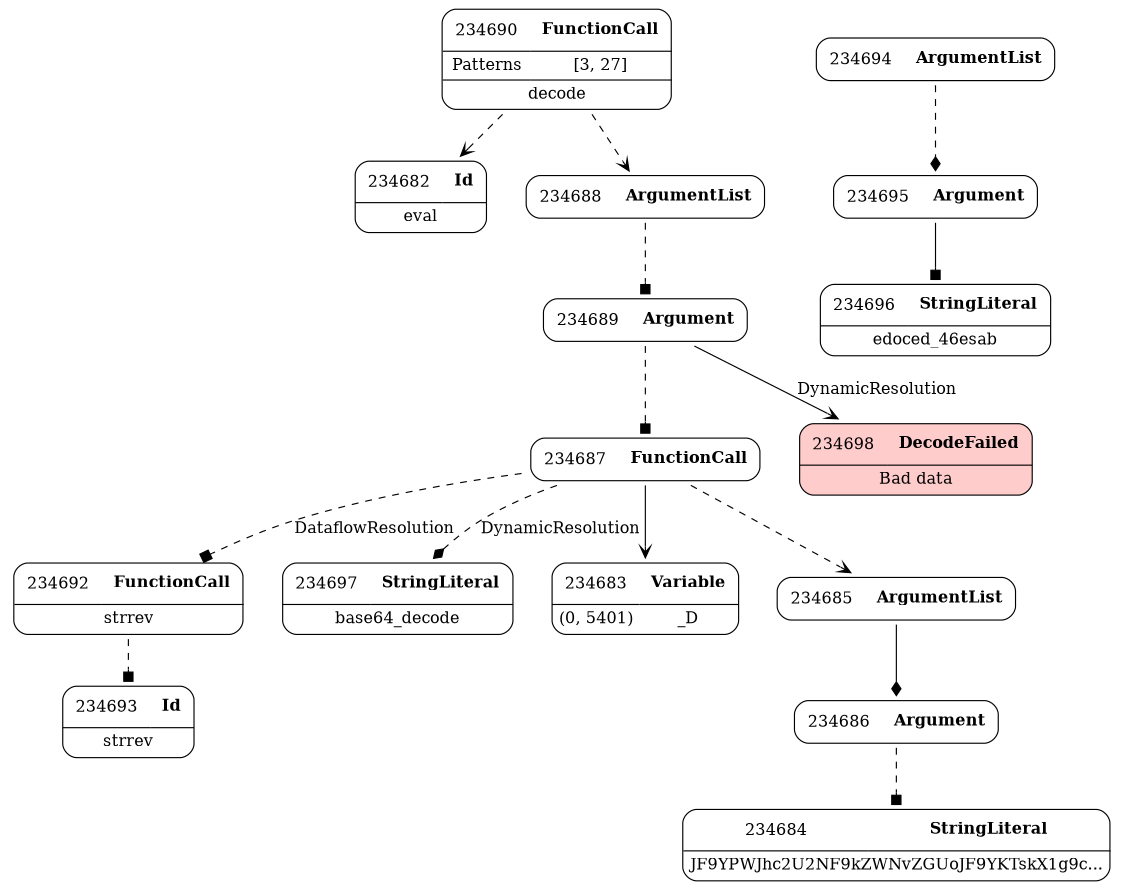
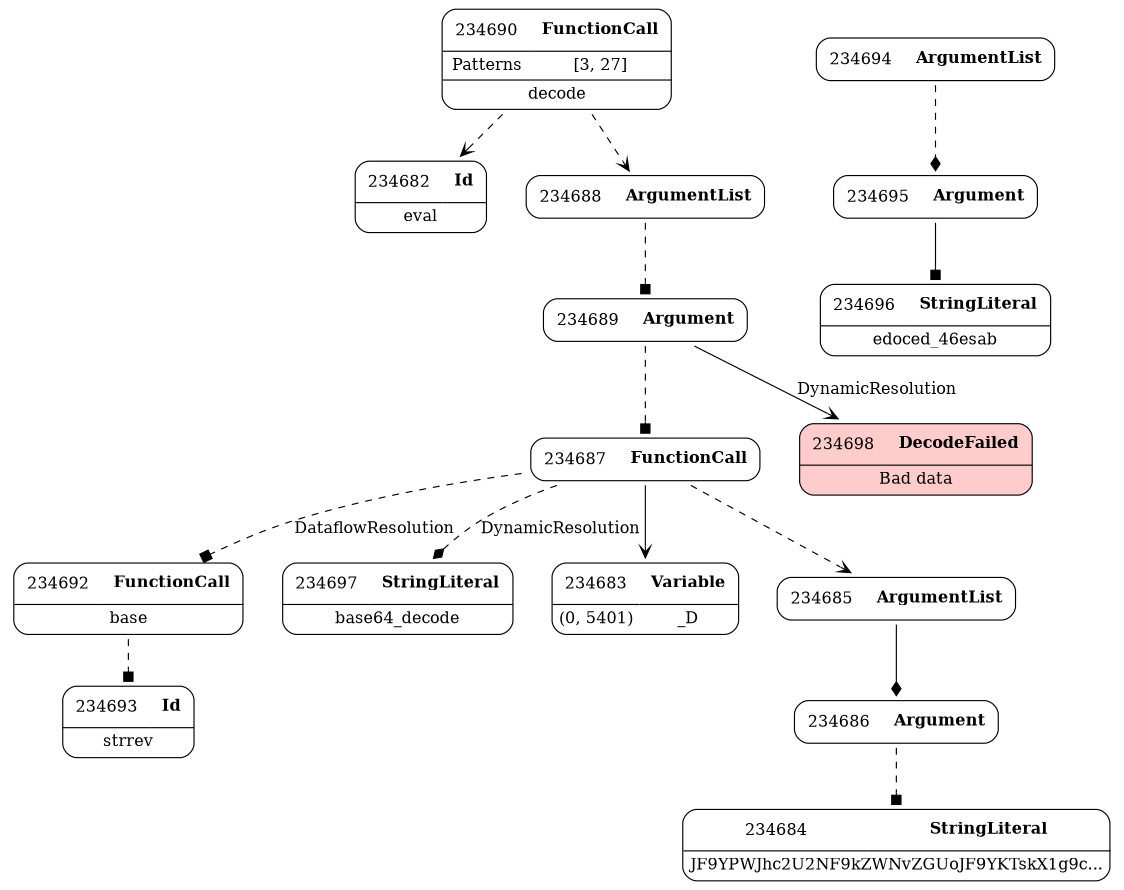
node "234692": text "strrev" -> "base"
